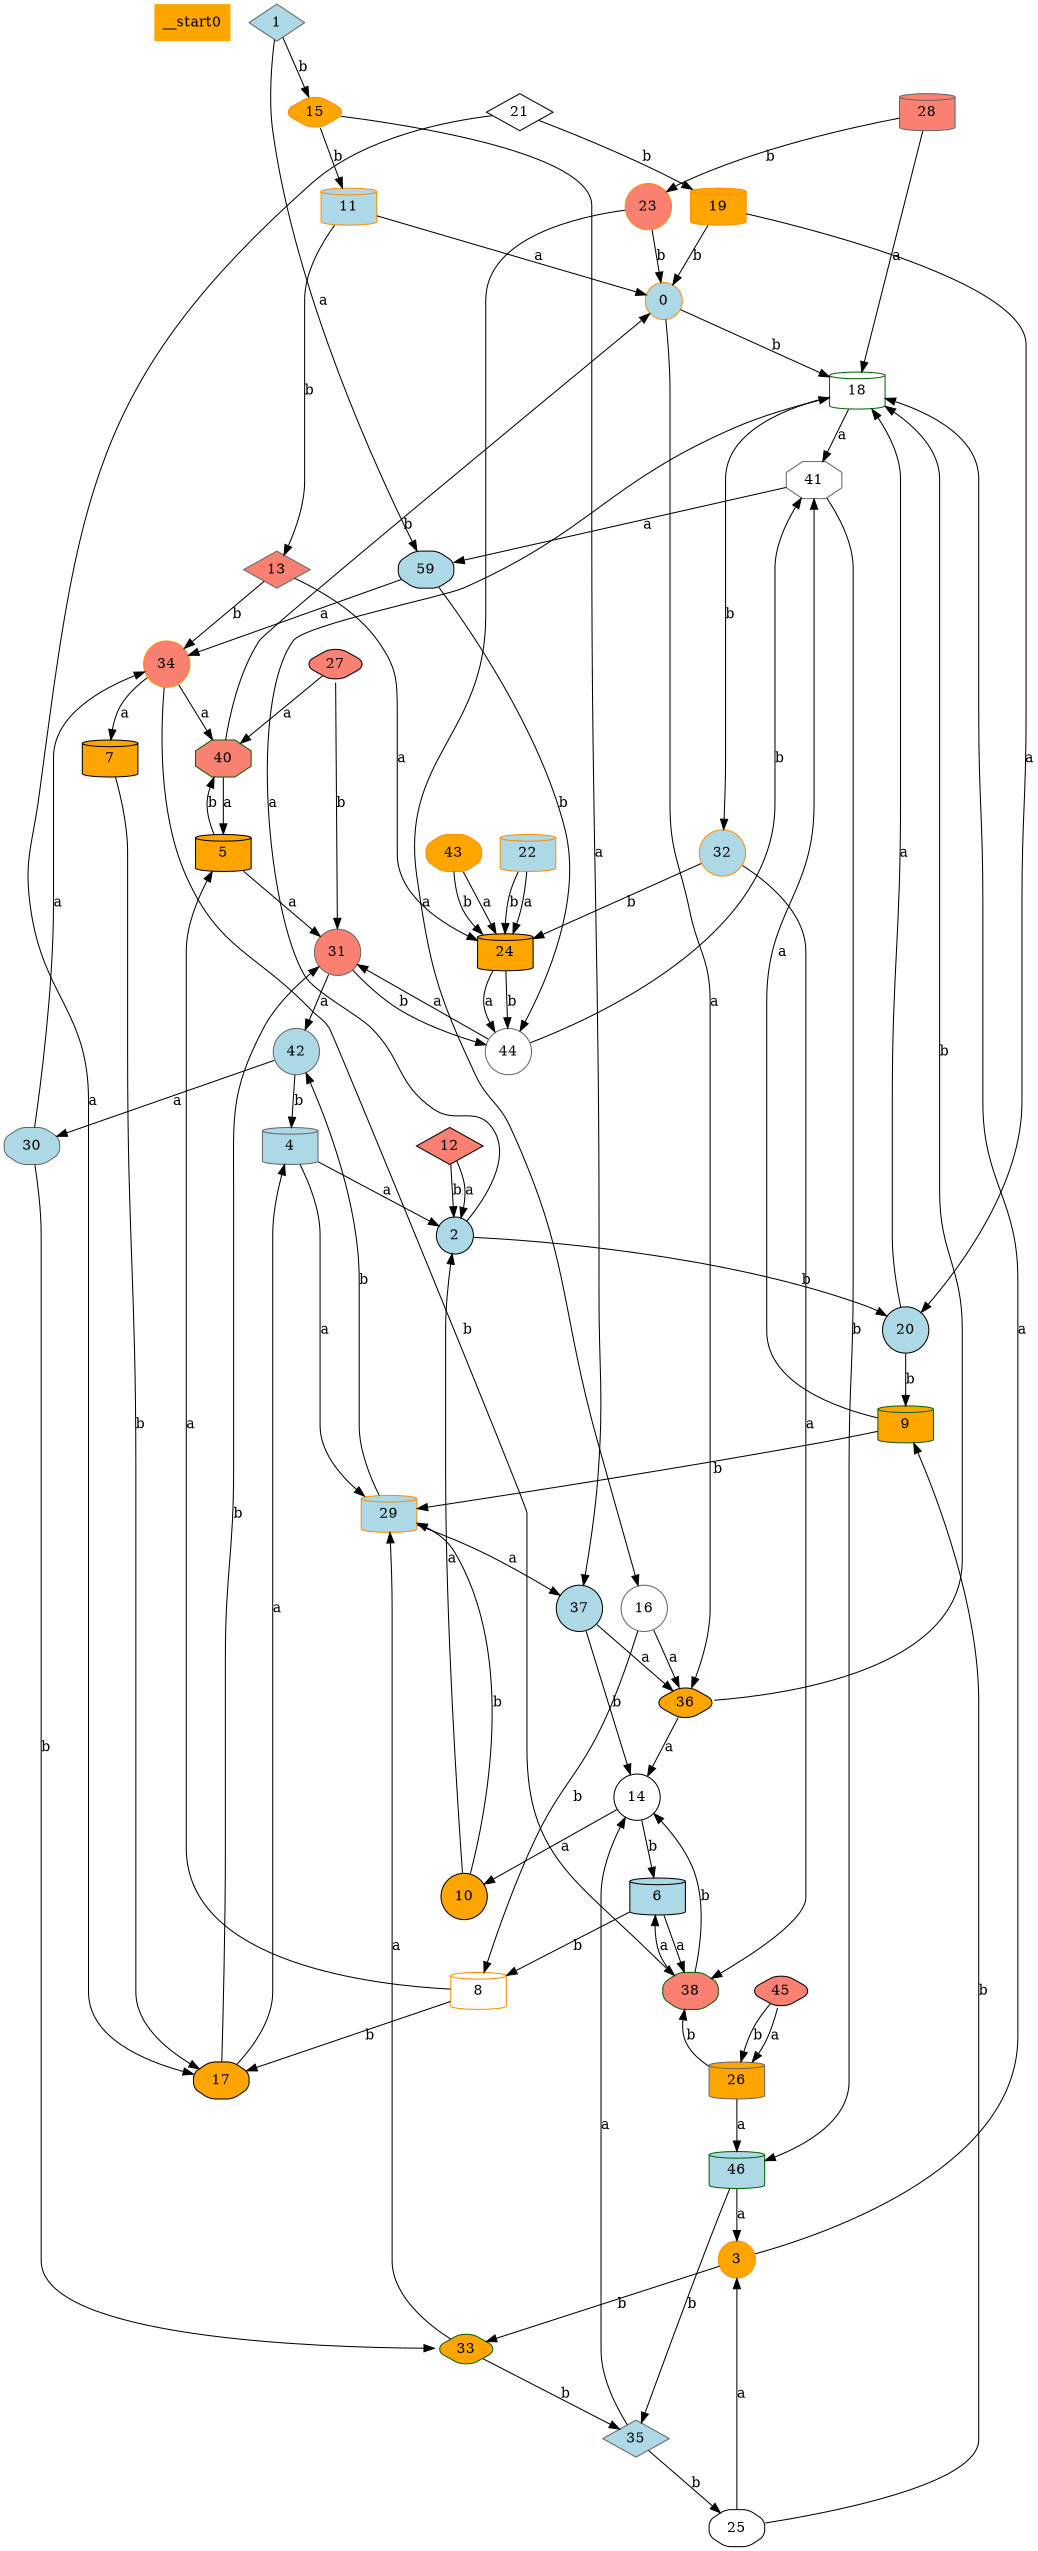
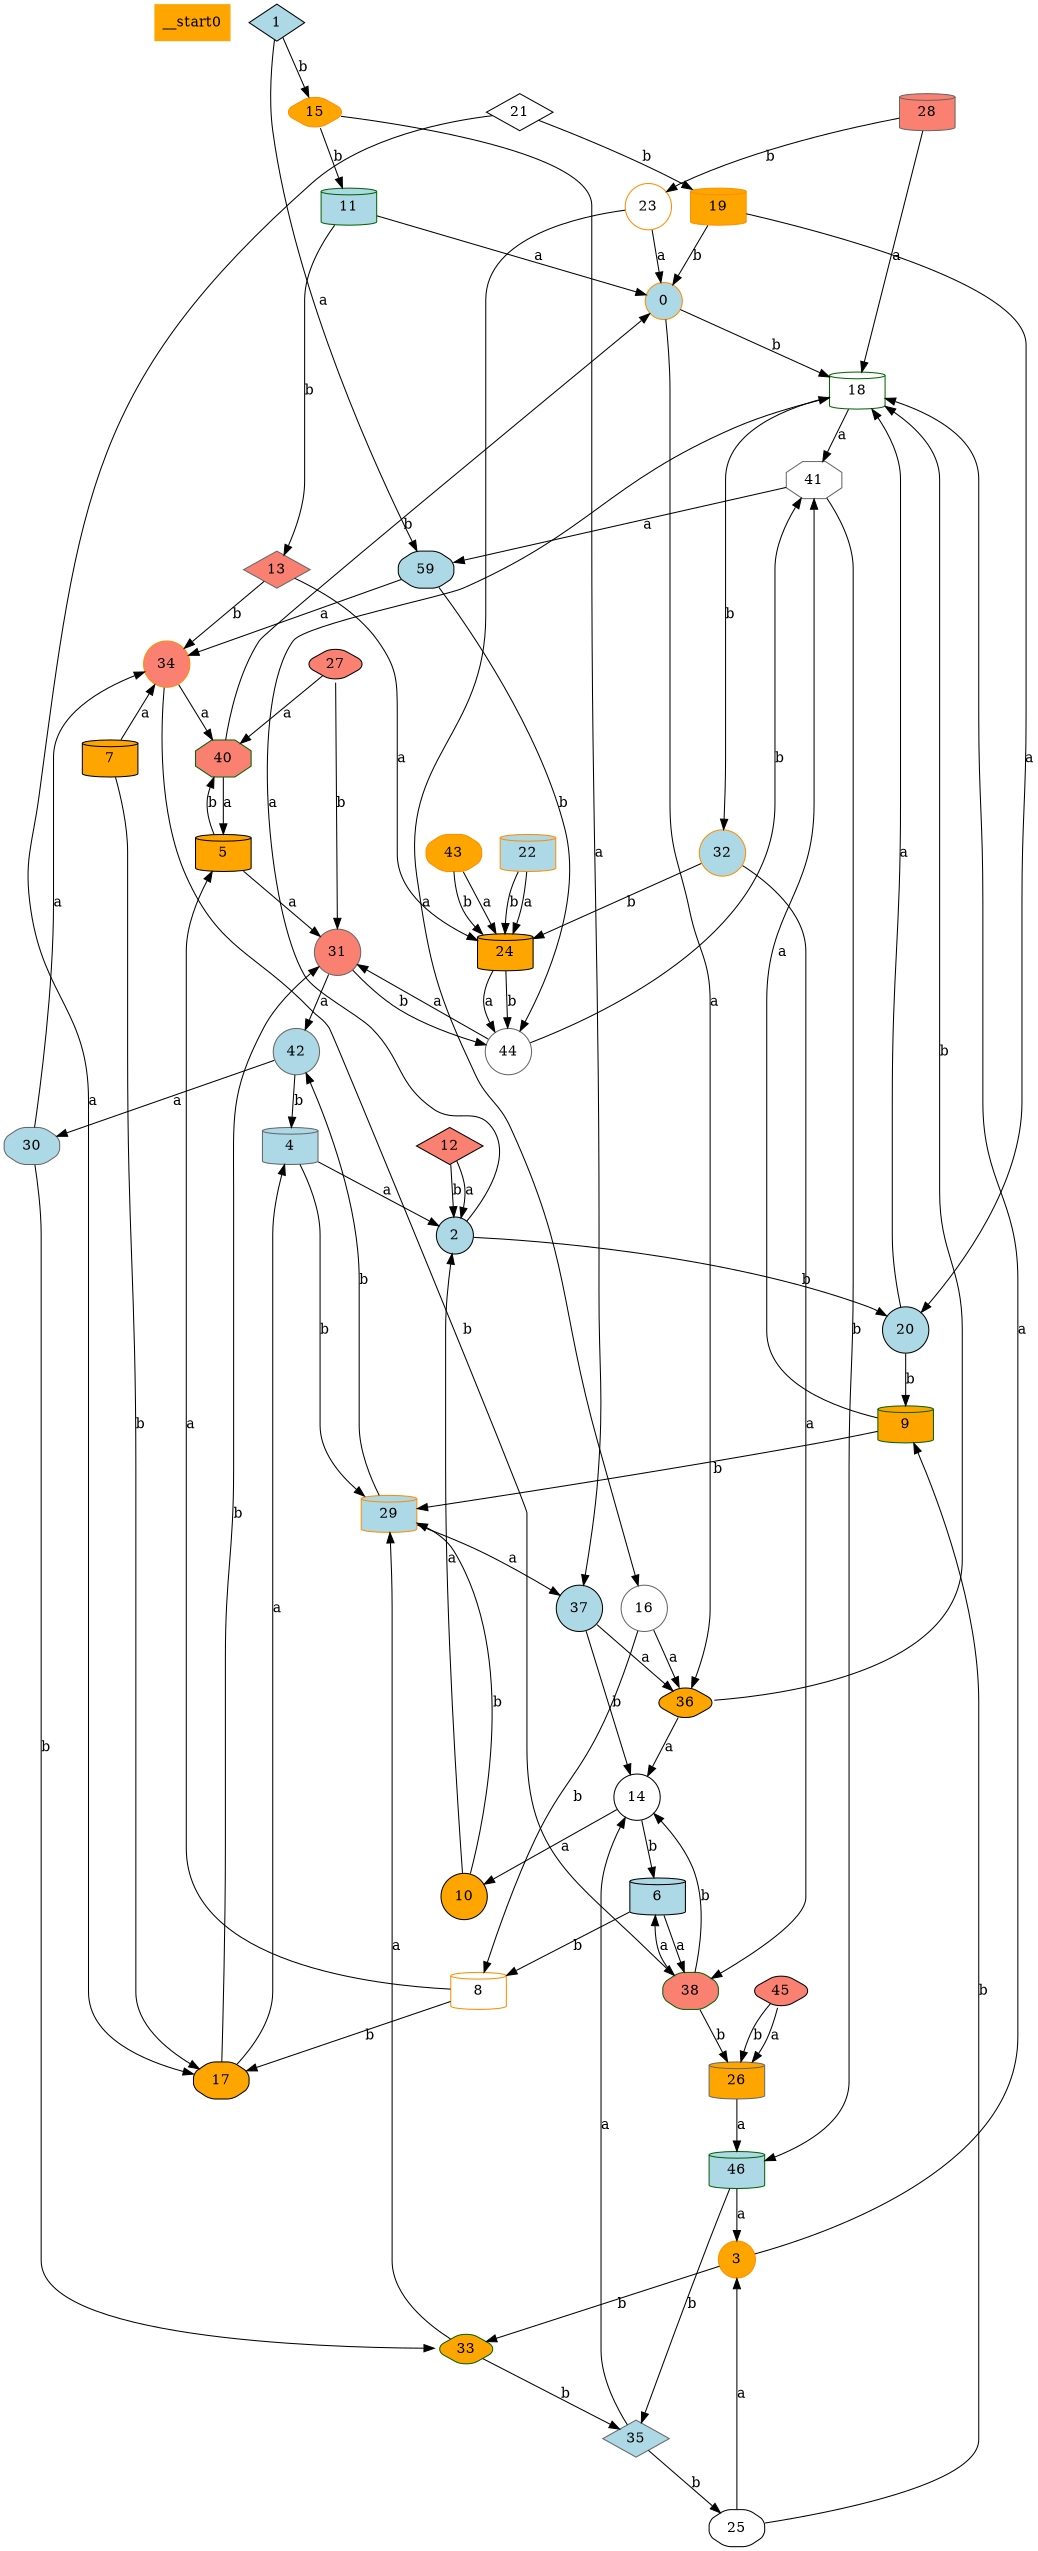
node "1": color gray40 -> black
node "11": color darkorange -> darkgreen
node "23": fillcolor salmon -> white
edge "23" -> "0": label "b" -> "a"
edge "34" -> "7": reversed
edge "4" -> "29": label "a" -> "b"
edge "26" -> "38": reversed
